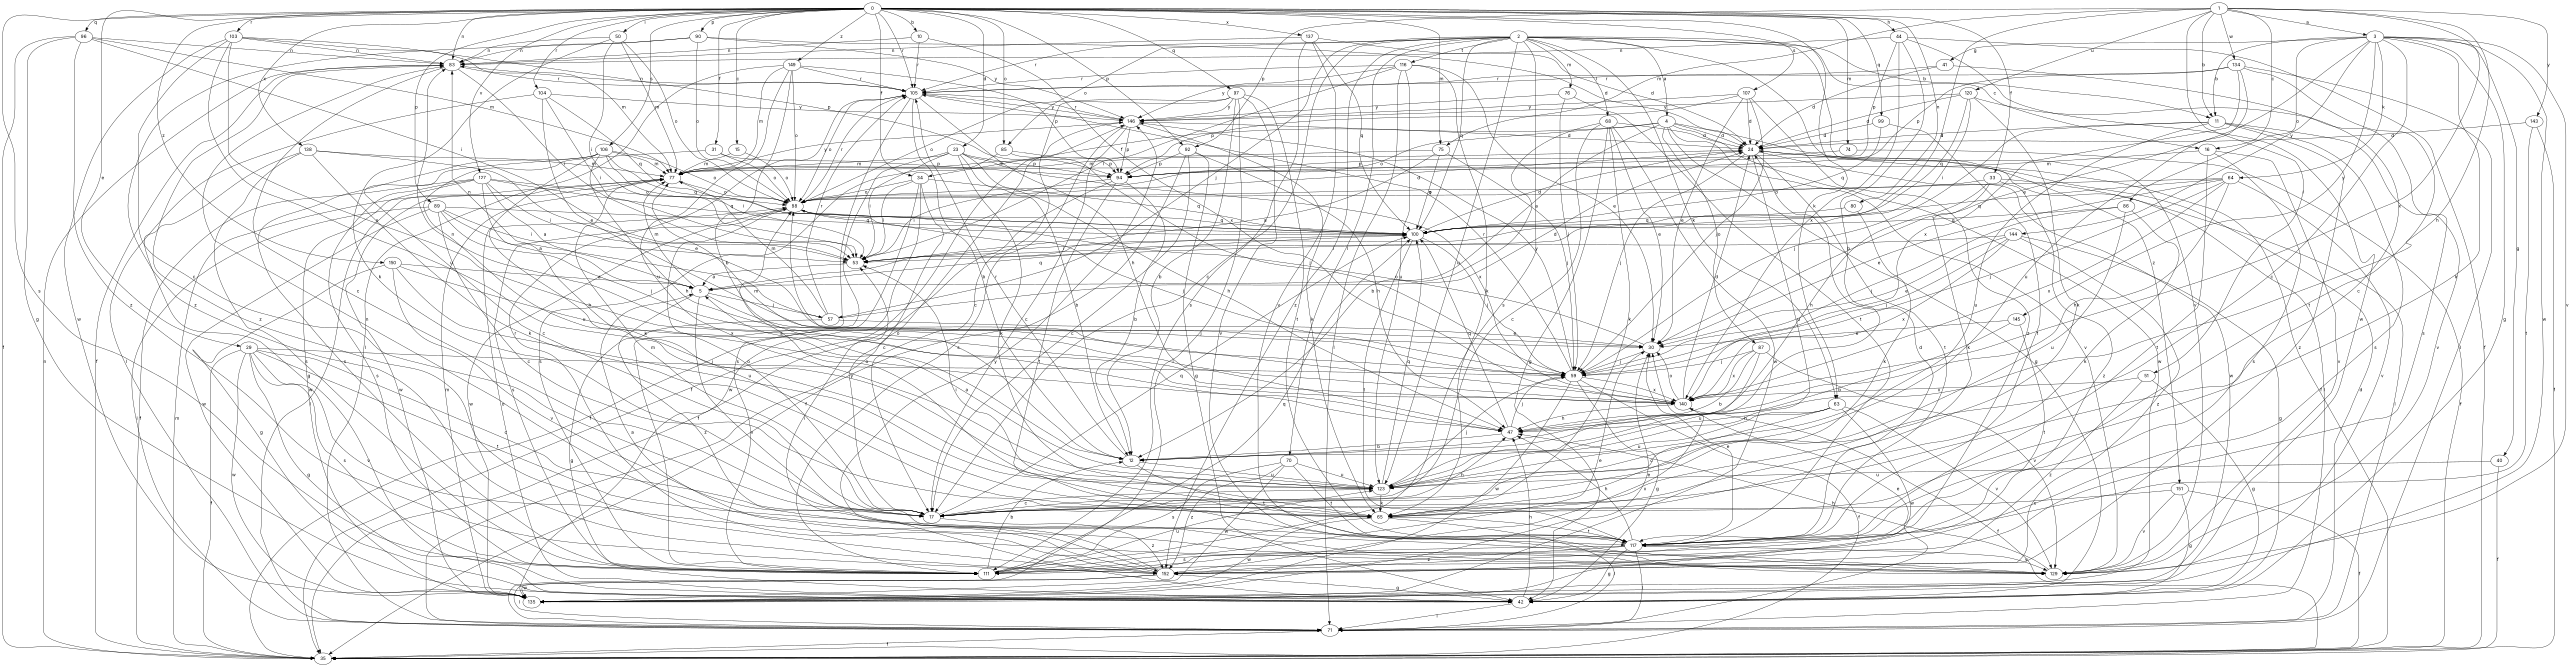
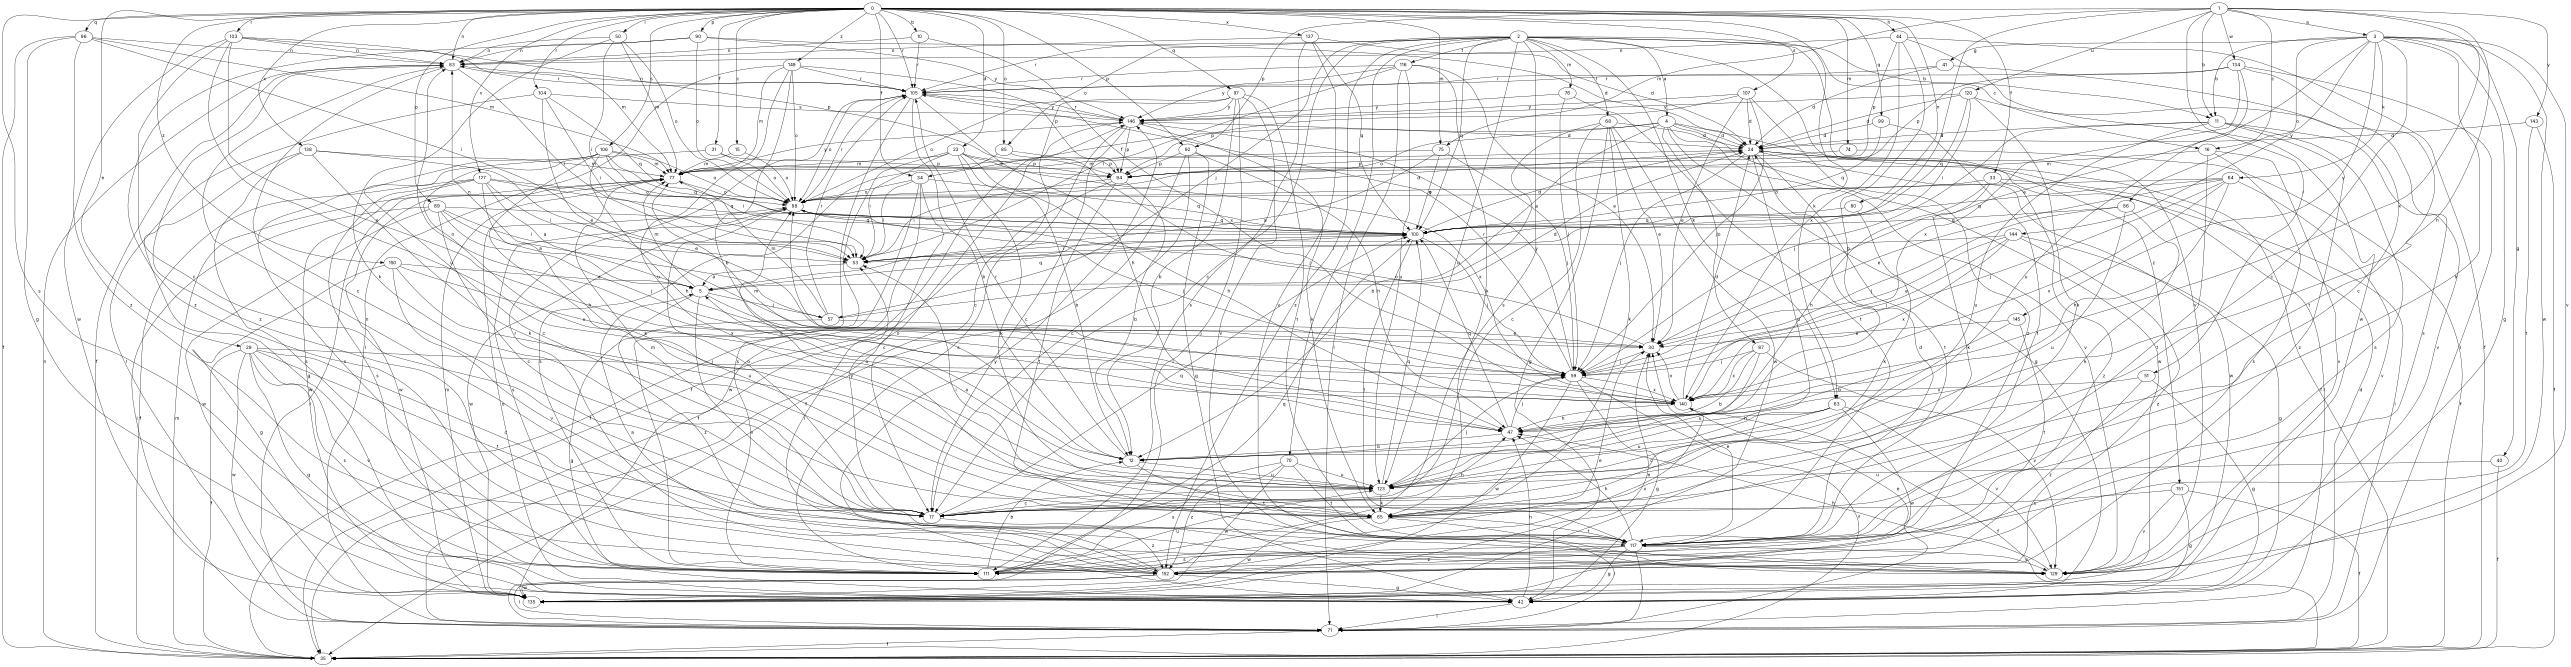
edge "104" -> "146": label "y" -> "s"
